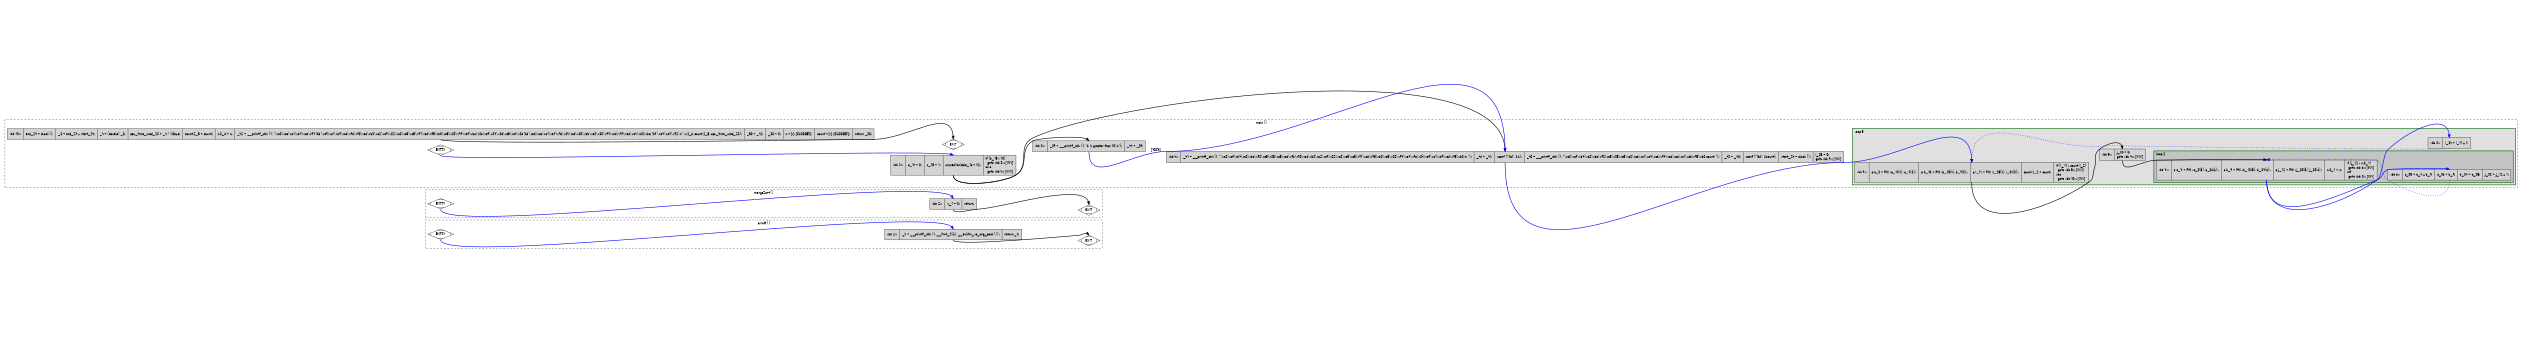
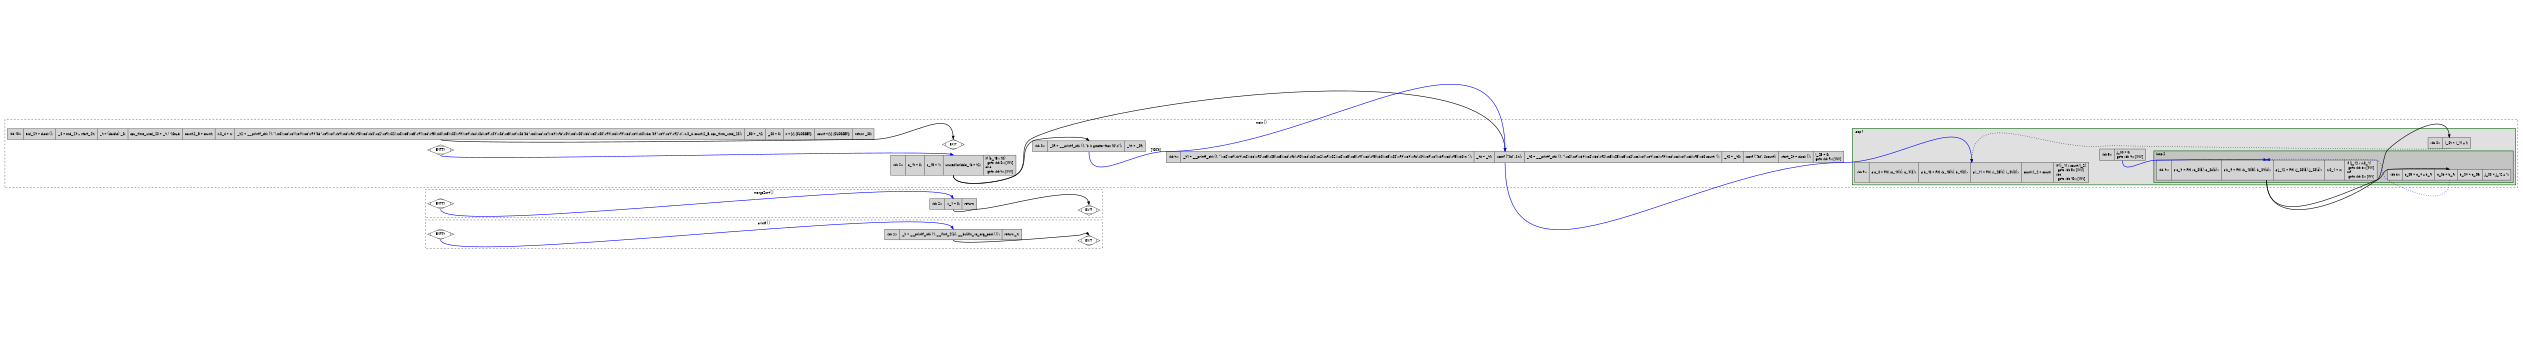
cluster "loop 5": label "loop 5" -> "loop 1"
edge "<bb 8>:" -> "<bb 9>:": color blue -> black
edge "<bb 5>:" -> "<bb 7>:": color black -> blue
edge "<bb 7>:" -> "<bb 8>:": color blue -> black
edge "<bb 7>:" -> "<bb 6>:": color blue -> black
edge "<bb 9>:" -> "<bb 5>:": removed
